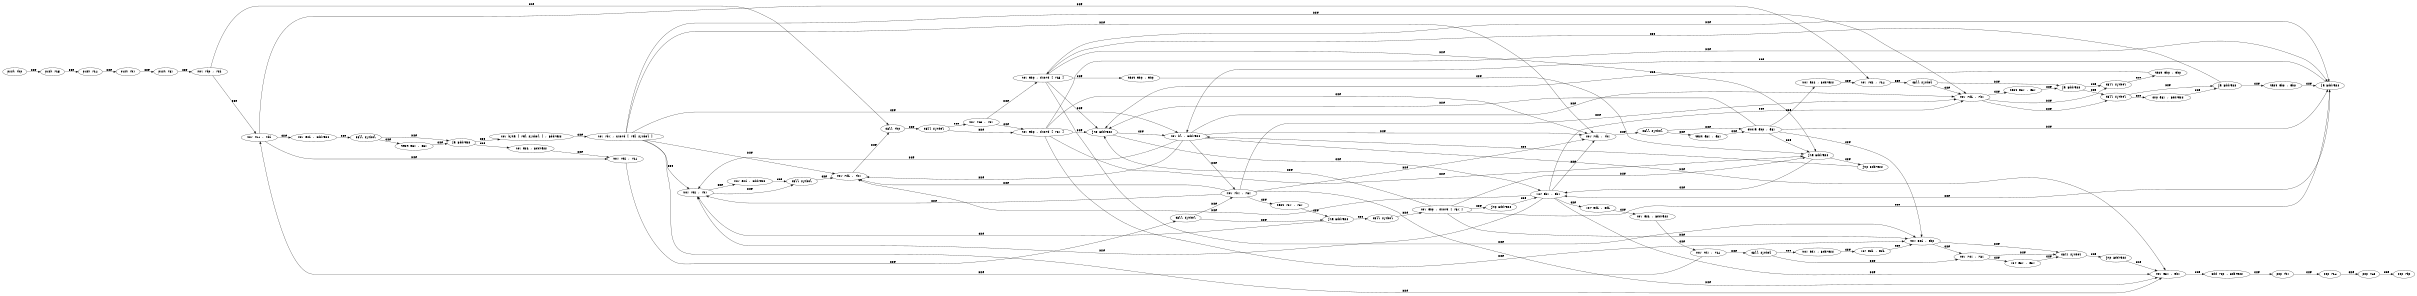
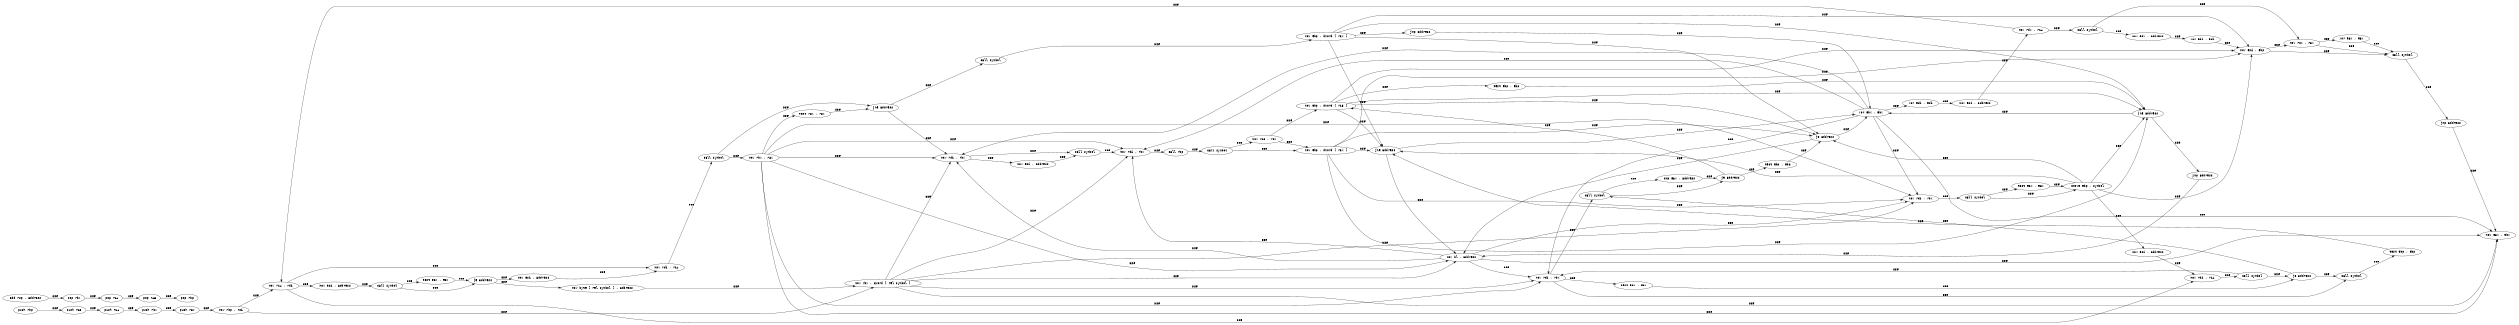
edge "mov rbp , rsi" -> "call rbp": now "mov rbp , rsi" -> "mov rbx , qword [ rel symbol ]"
node "cmove ebp , eax": label "cmove ebp , eax" -> "cmove ebp , symbol"
edge "mov bl , address" -> "mov rbx , rax": reversed
edge "mov eax , ebx" -> "add rsp , address": removed, label "CFG"
